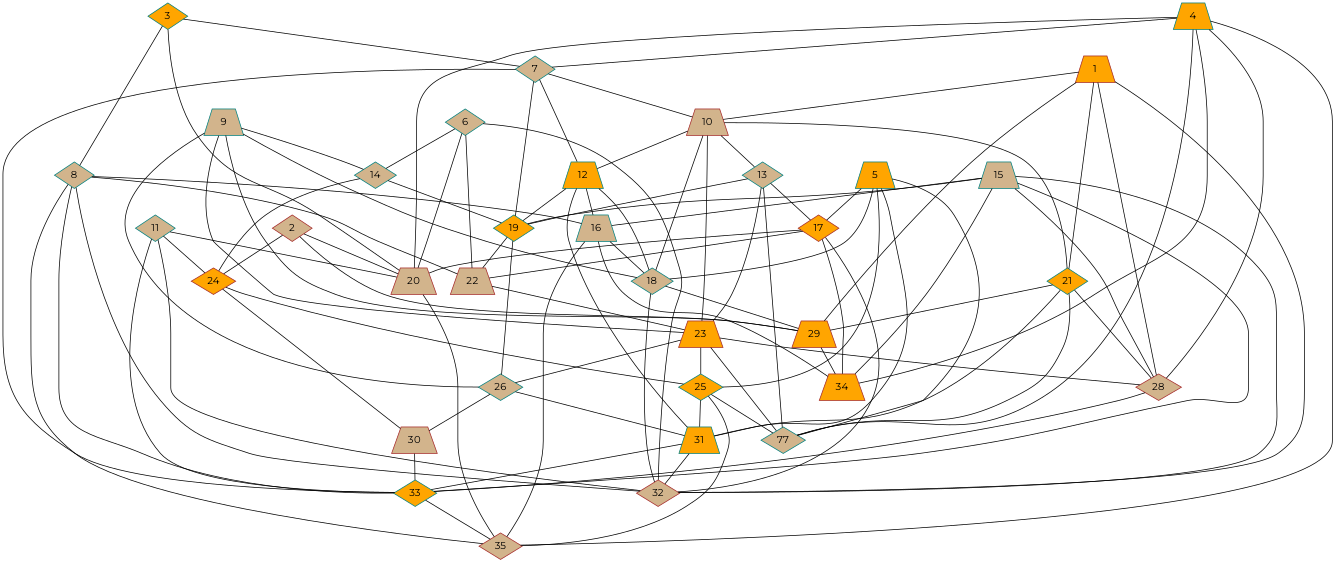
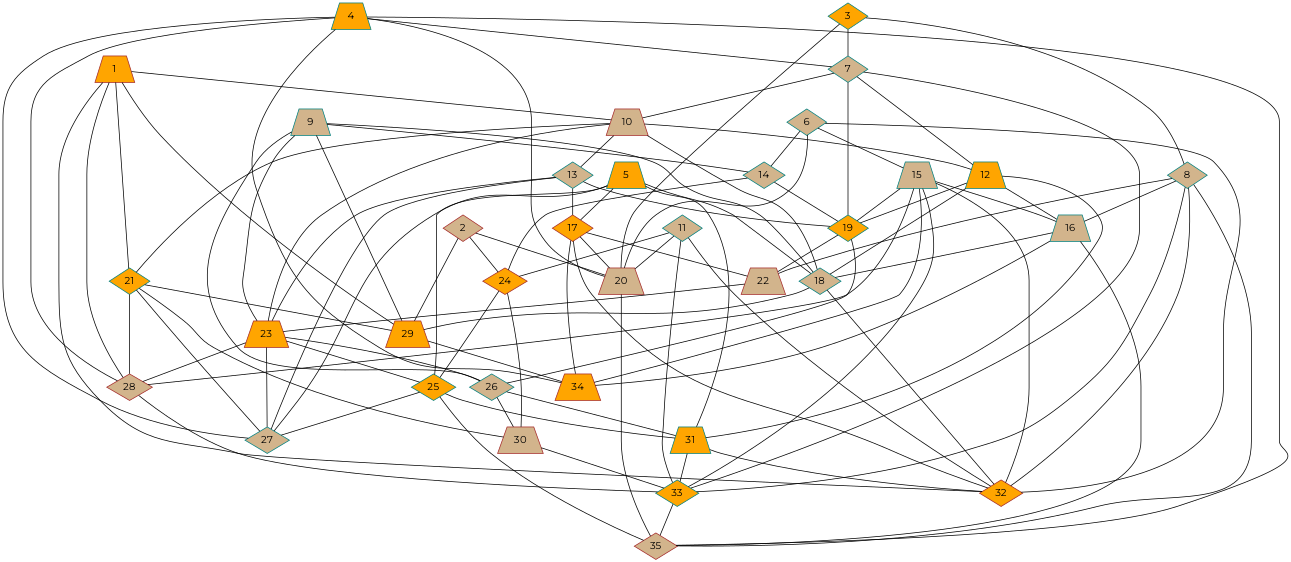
edge "6" -- "22": now "6" -- "15"
edge "21" -- "31": now "21" -- "30"
node "77": label "77" -> "27"
node "32": fillcolor tan -> orange
